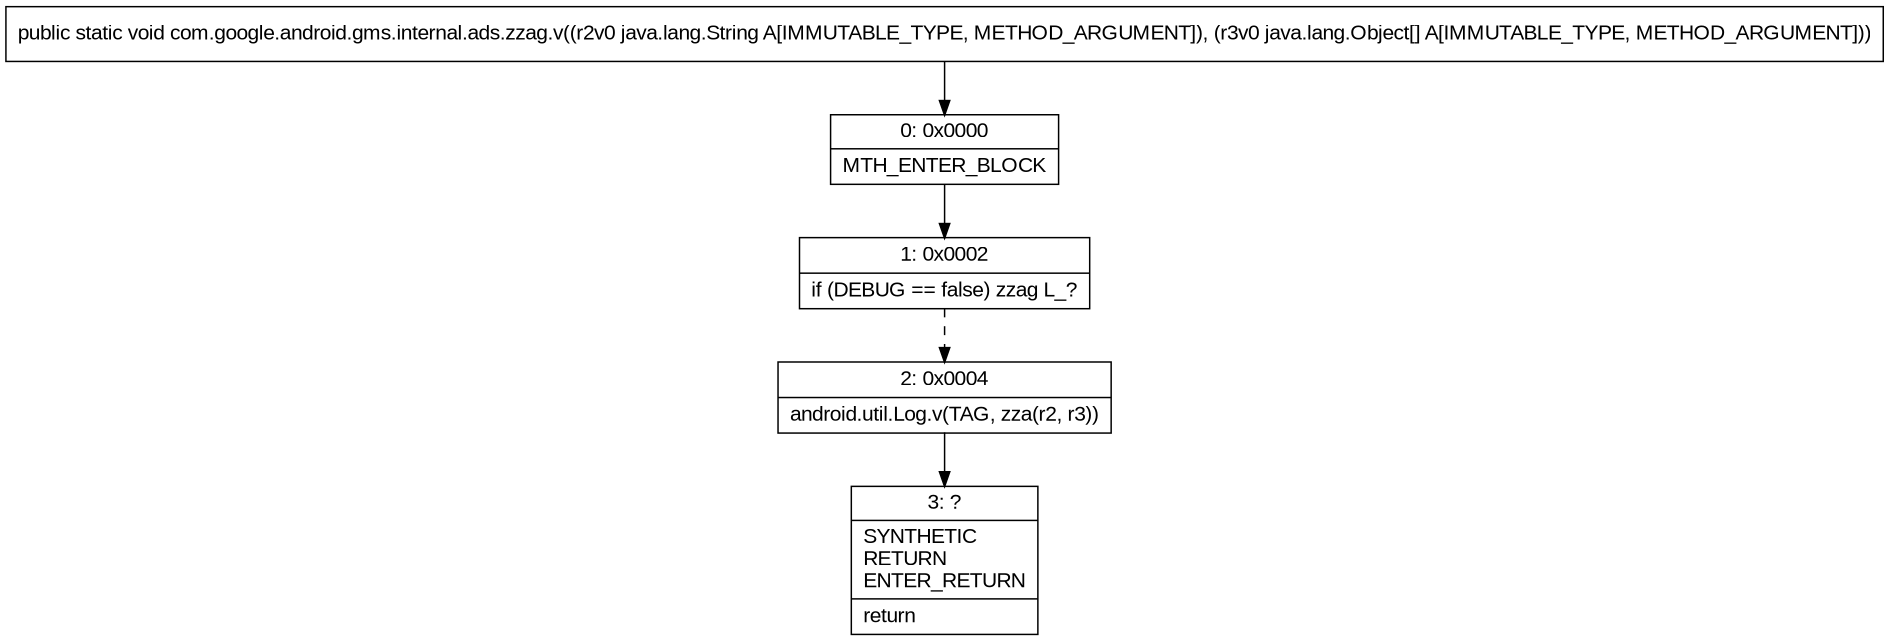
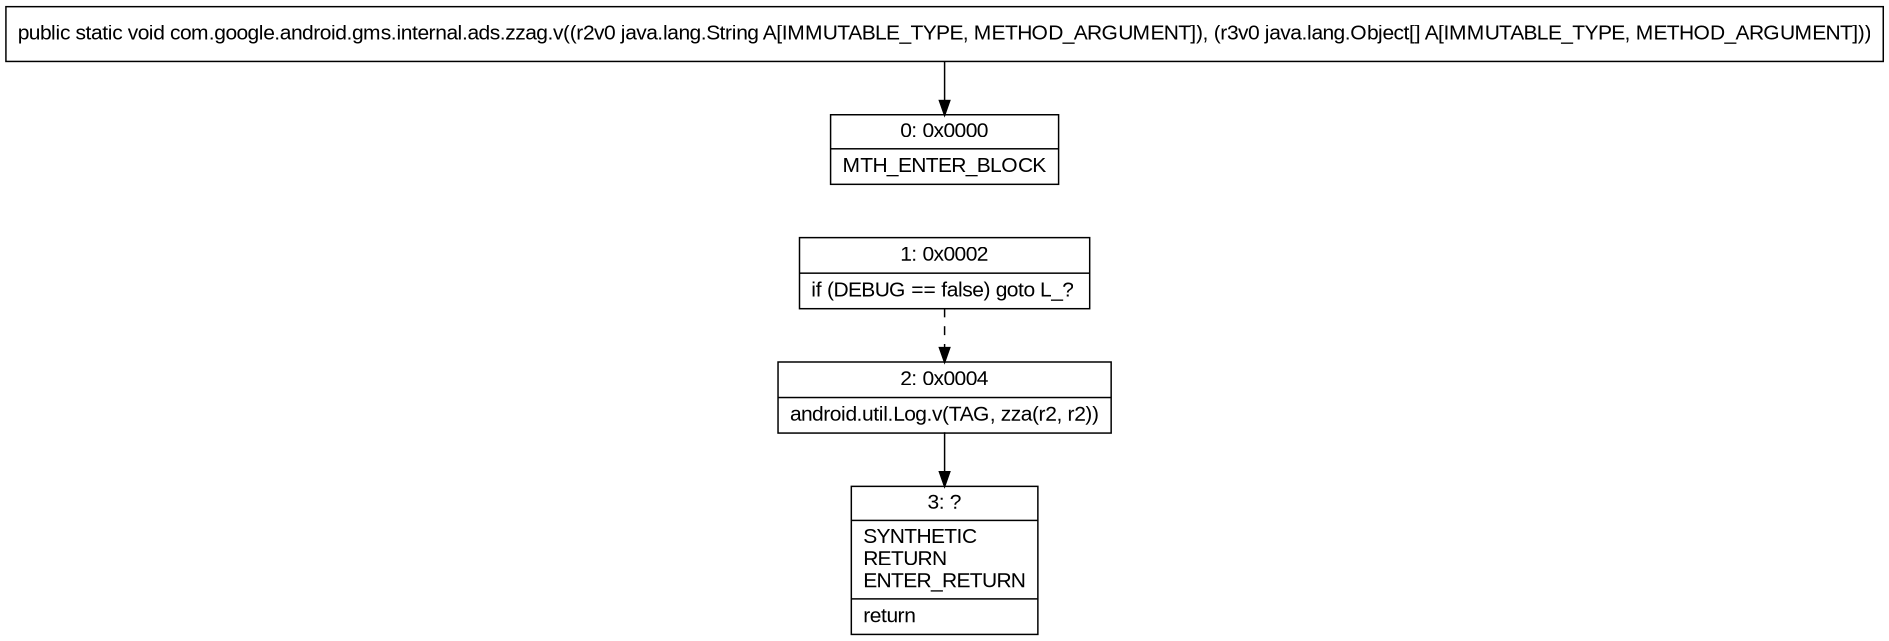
edge "0: 0x0000" -> "1: 0x0002": removed
node "1: 0x0002": text "if (DEBUG == false) zzag L_?" -> "if (DEBUG == false) goto L_?"
node "2: 0x0004": text "android.util.Log.v(TAG, zza(r2, r3))" -> "android.util.Log.v(TAG, zza(r2, r2))"
